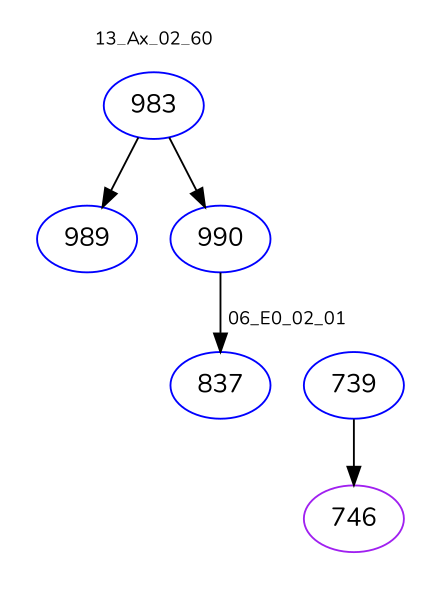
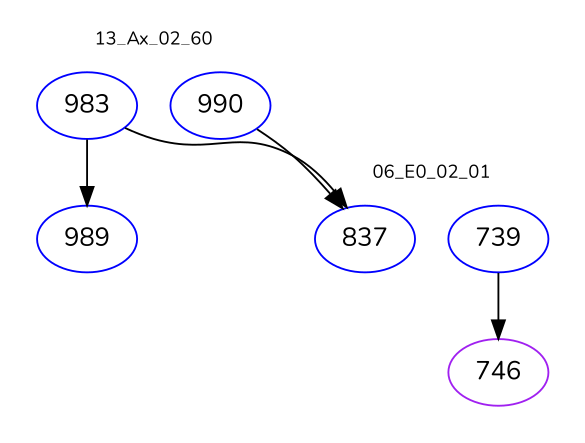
edge "983" -> "990": now "983" -> "837"
